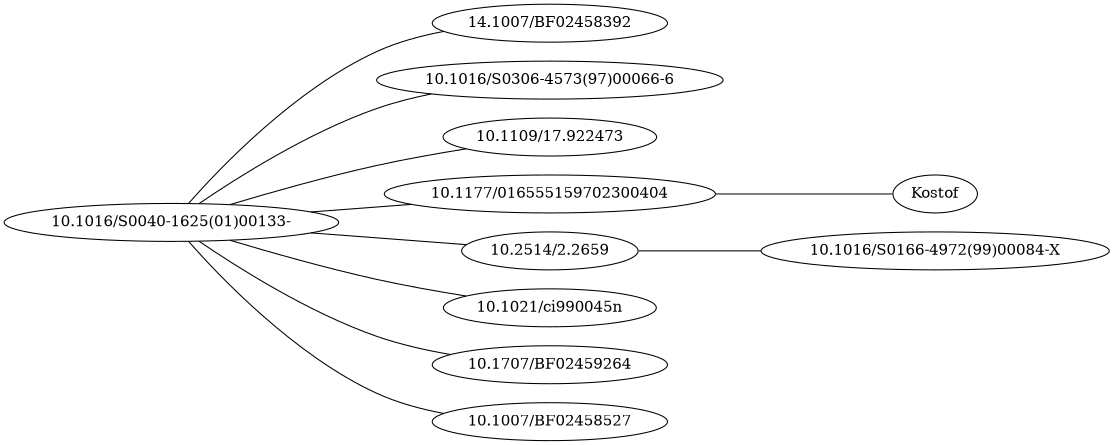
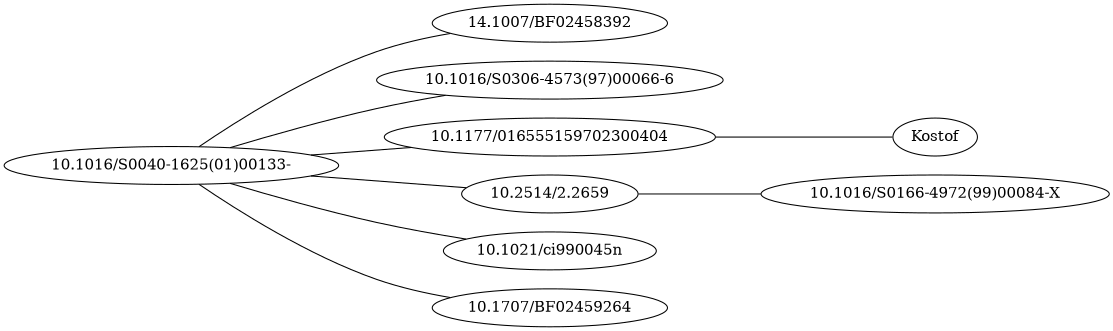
node "10.1109/17.922473": removed
node "10.1007/BF02458527": removed
